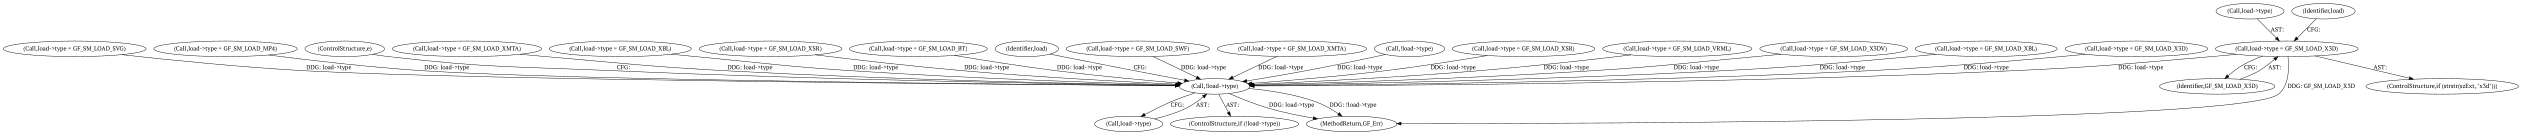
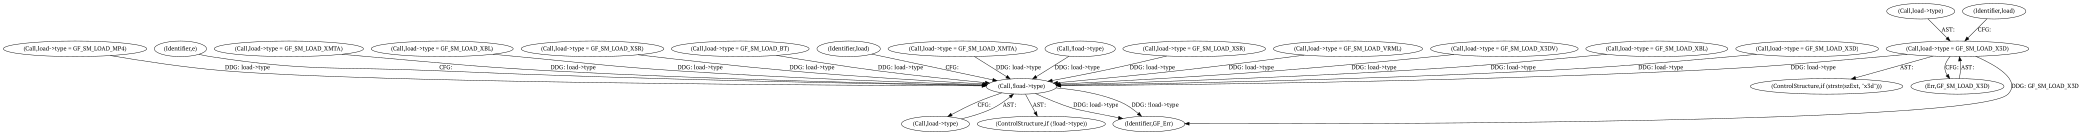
node "(Call,load->type = GF_SM_LOAD_SVG)": removed
node "(ControlStructure,e)": label "(ControlStructure,e)" -> "(Identifier,e)"
node "(Call,load->type = GF_SM_LOAD_SWF)": removed
node "(Identifier,GF_SM_LOAD_X3D)": label "(Identifier,GF_SM_LOAD_X3D)" -> "(Err,GF_SM_LOAD_X3D)"
node "(MethodReturn,GF_Err)": label "(MethodReturn,GF_Err)" -> "(Identifier,GF_Err)"
